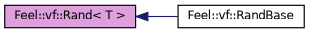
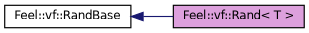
edge "Feel::vf::RandBase" -> "Feel::vf::Rand< T >": reversed
